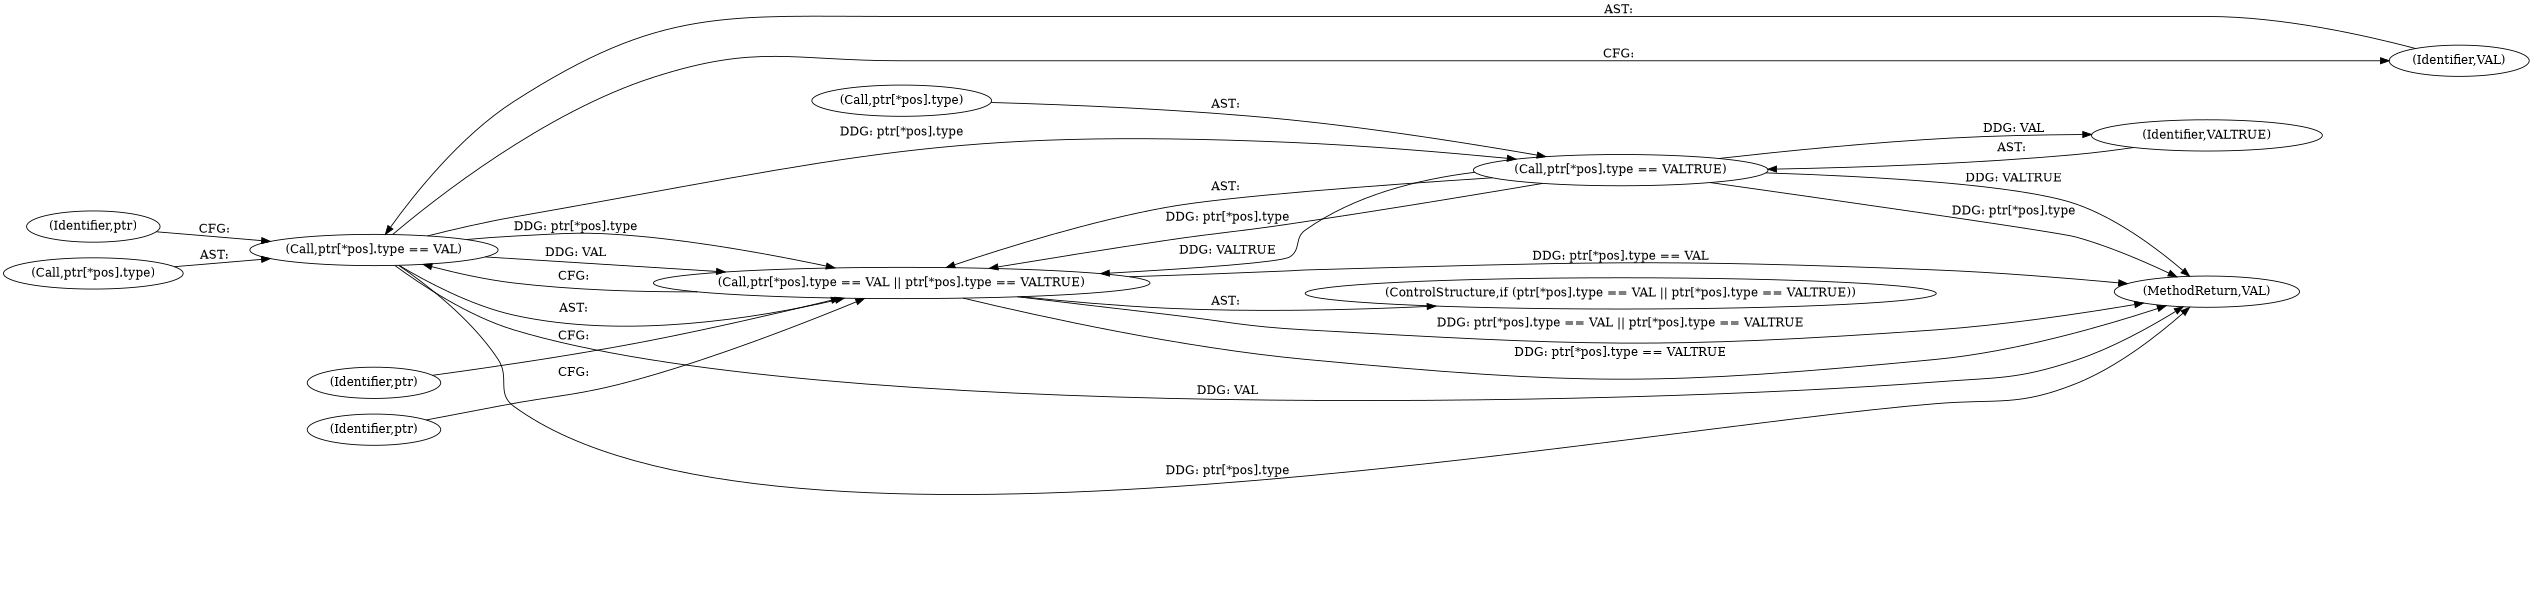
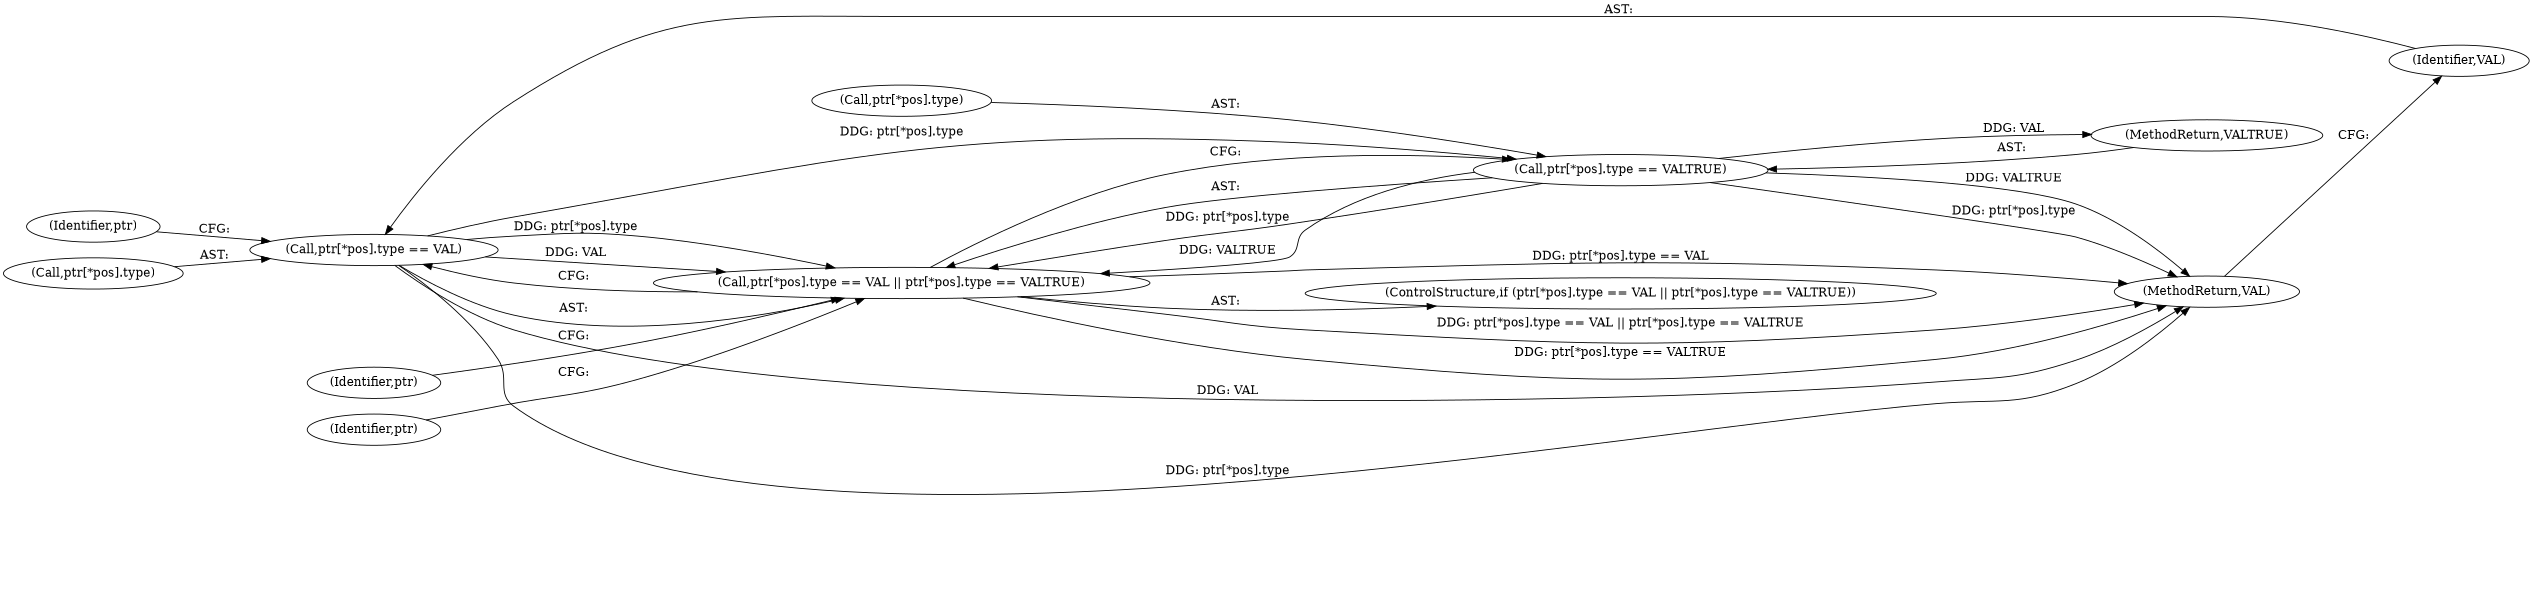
edge "(Call,ptr[*pos].type == VAL)" -> "(Identifier,VAL)": now "(MethodReturn,VAL)" -> "(Identifier,VAL)"
node "(Identifier,VALTRUE)": label "(Identifier,VALTRUE)" -> "(MethodReturn,VALTRUE)"
edge "(Call,ptr[*pos].type == VAL || ptr[*pos].type == VALTRUE)" -> "(Call,ptr[*pos].type == VALTRUE)": added, label "CFG:"
